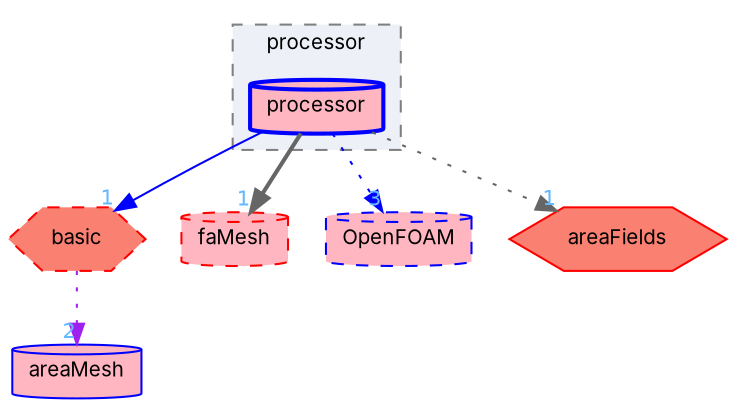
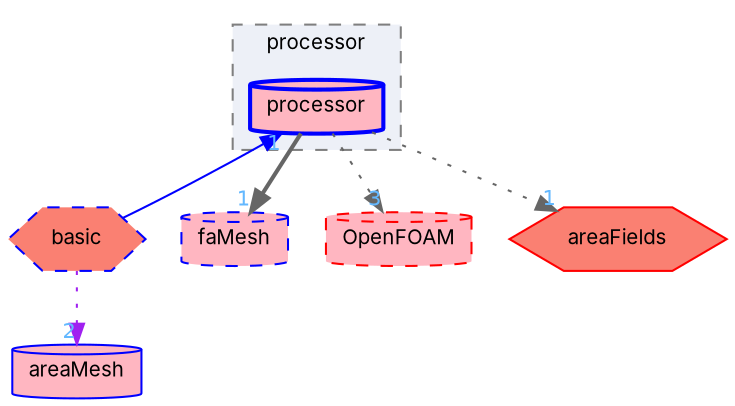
edge "processor" -> "OpenFOAM": color blue -> gray40
edge "processor" -> "basic": reversed
node "basic": color red -> blue
node "faMesh": color red -> blue
node "OpenFOAM": color blue -> red
